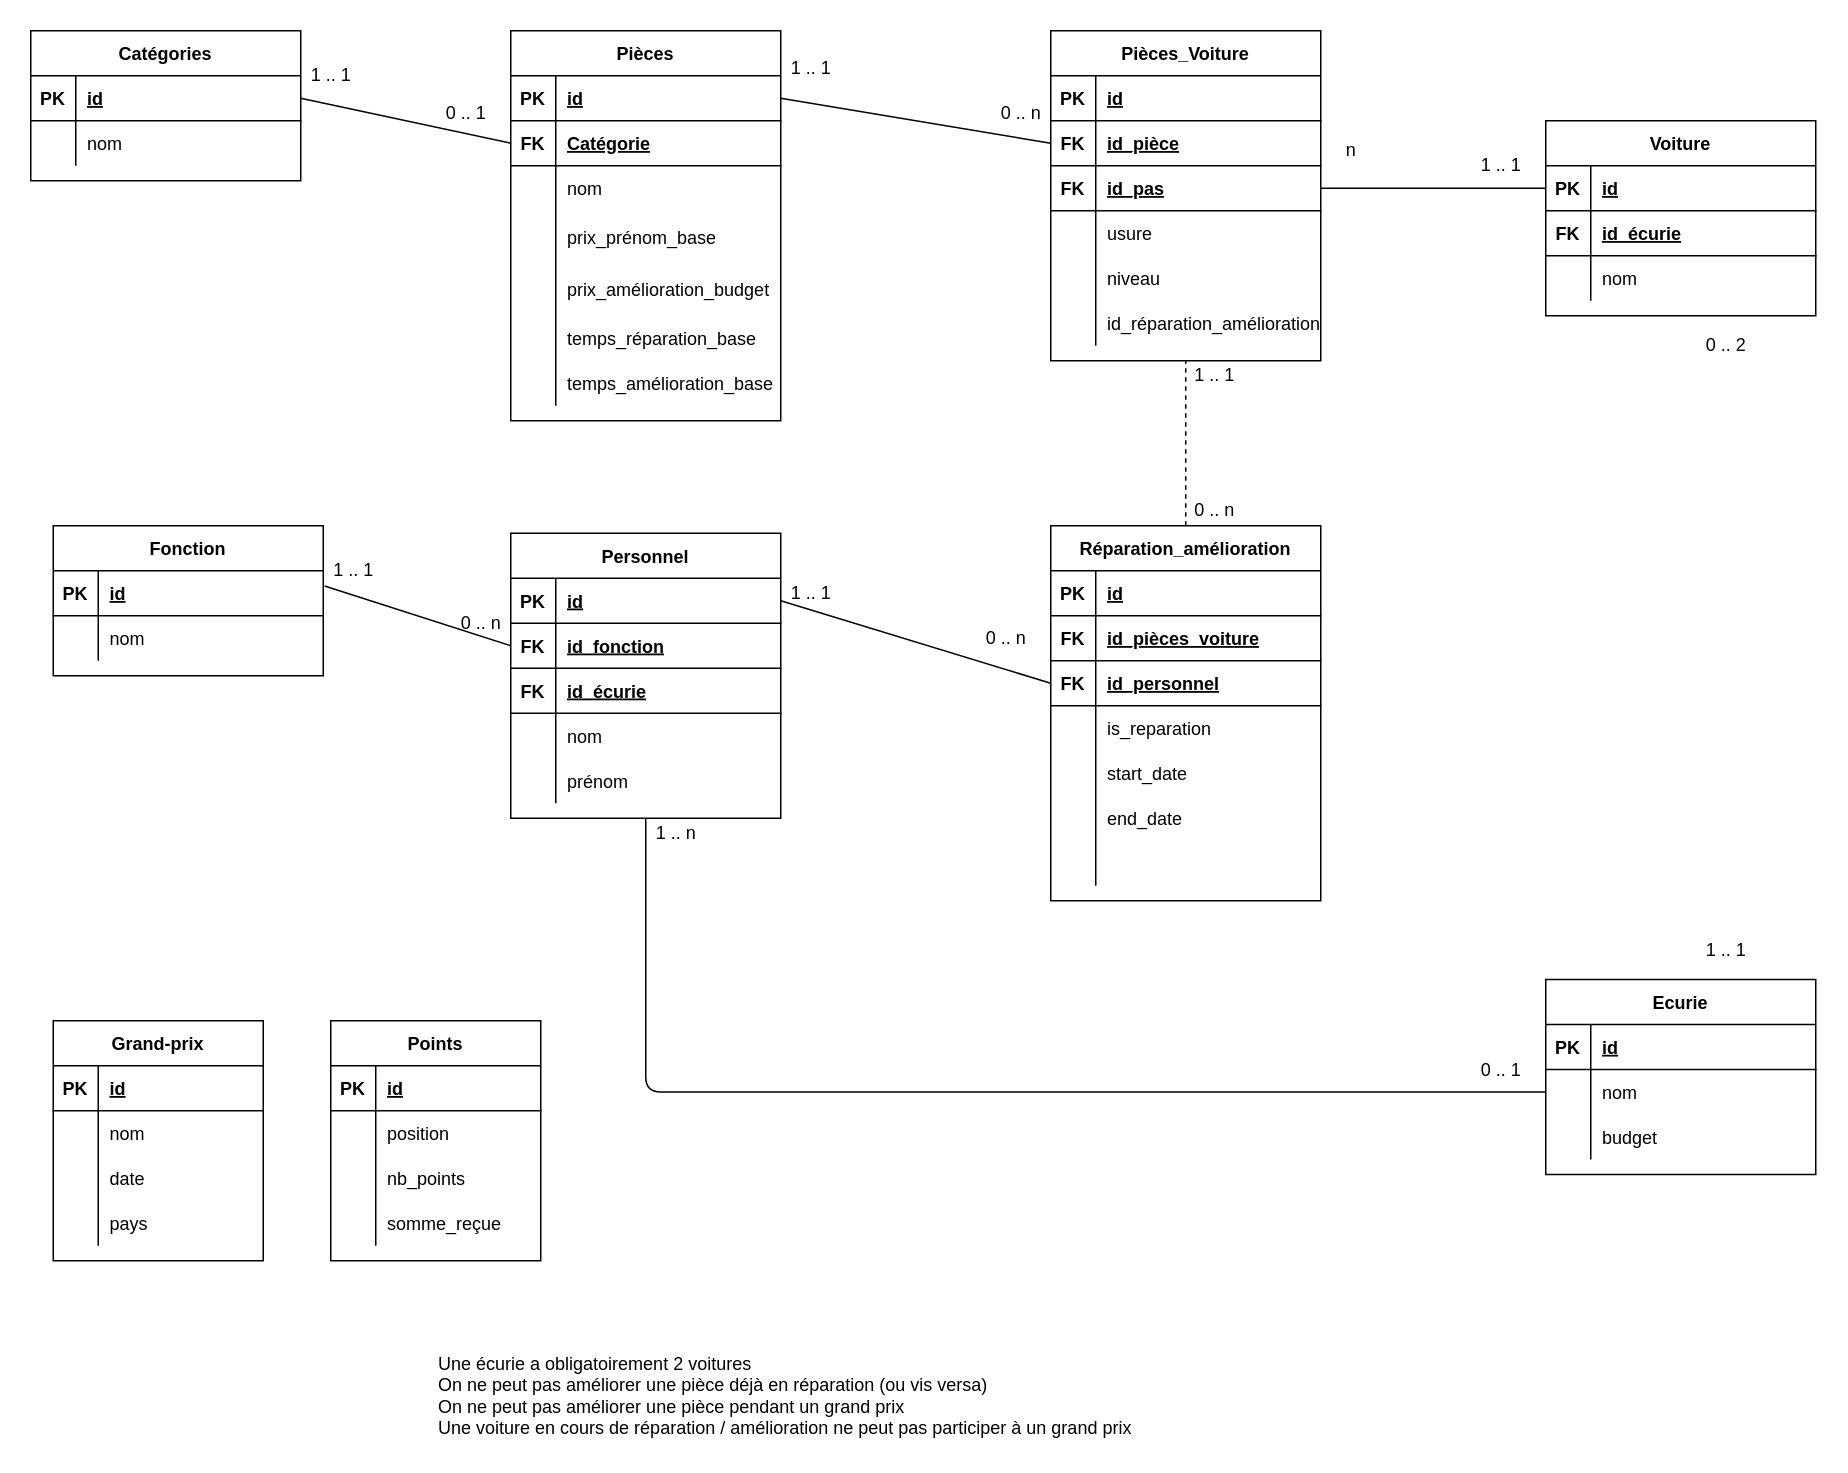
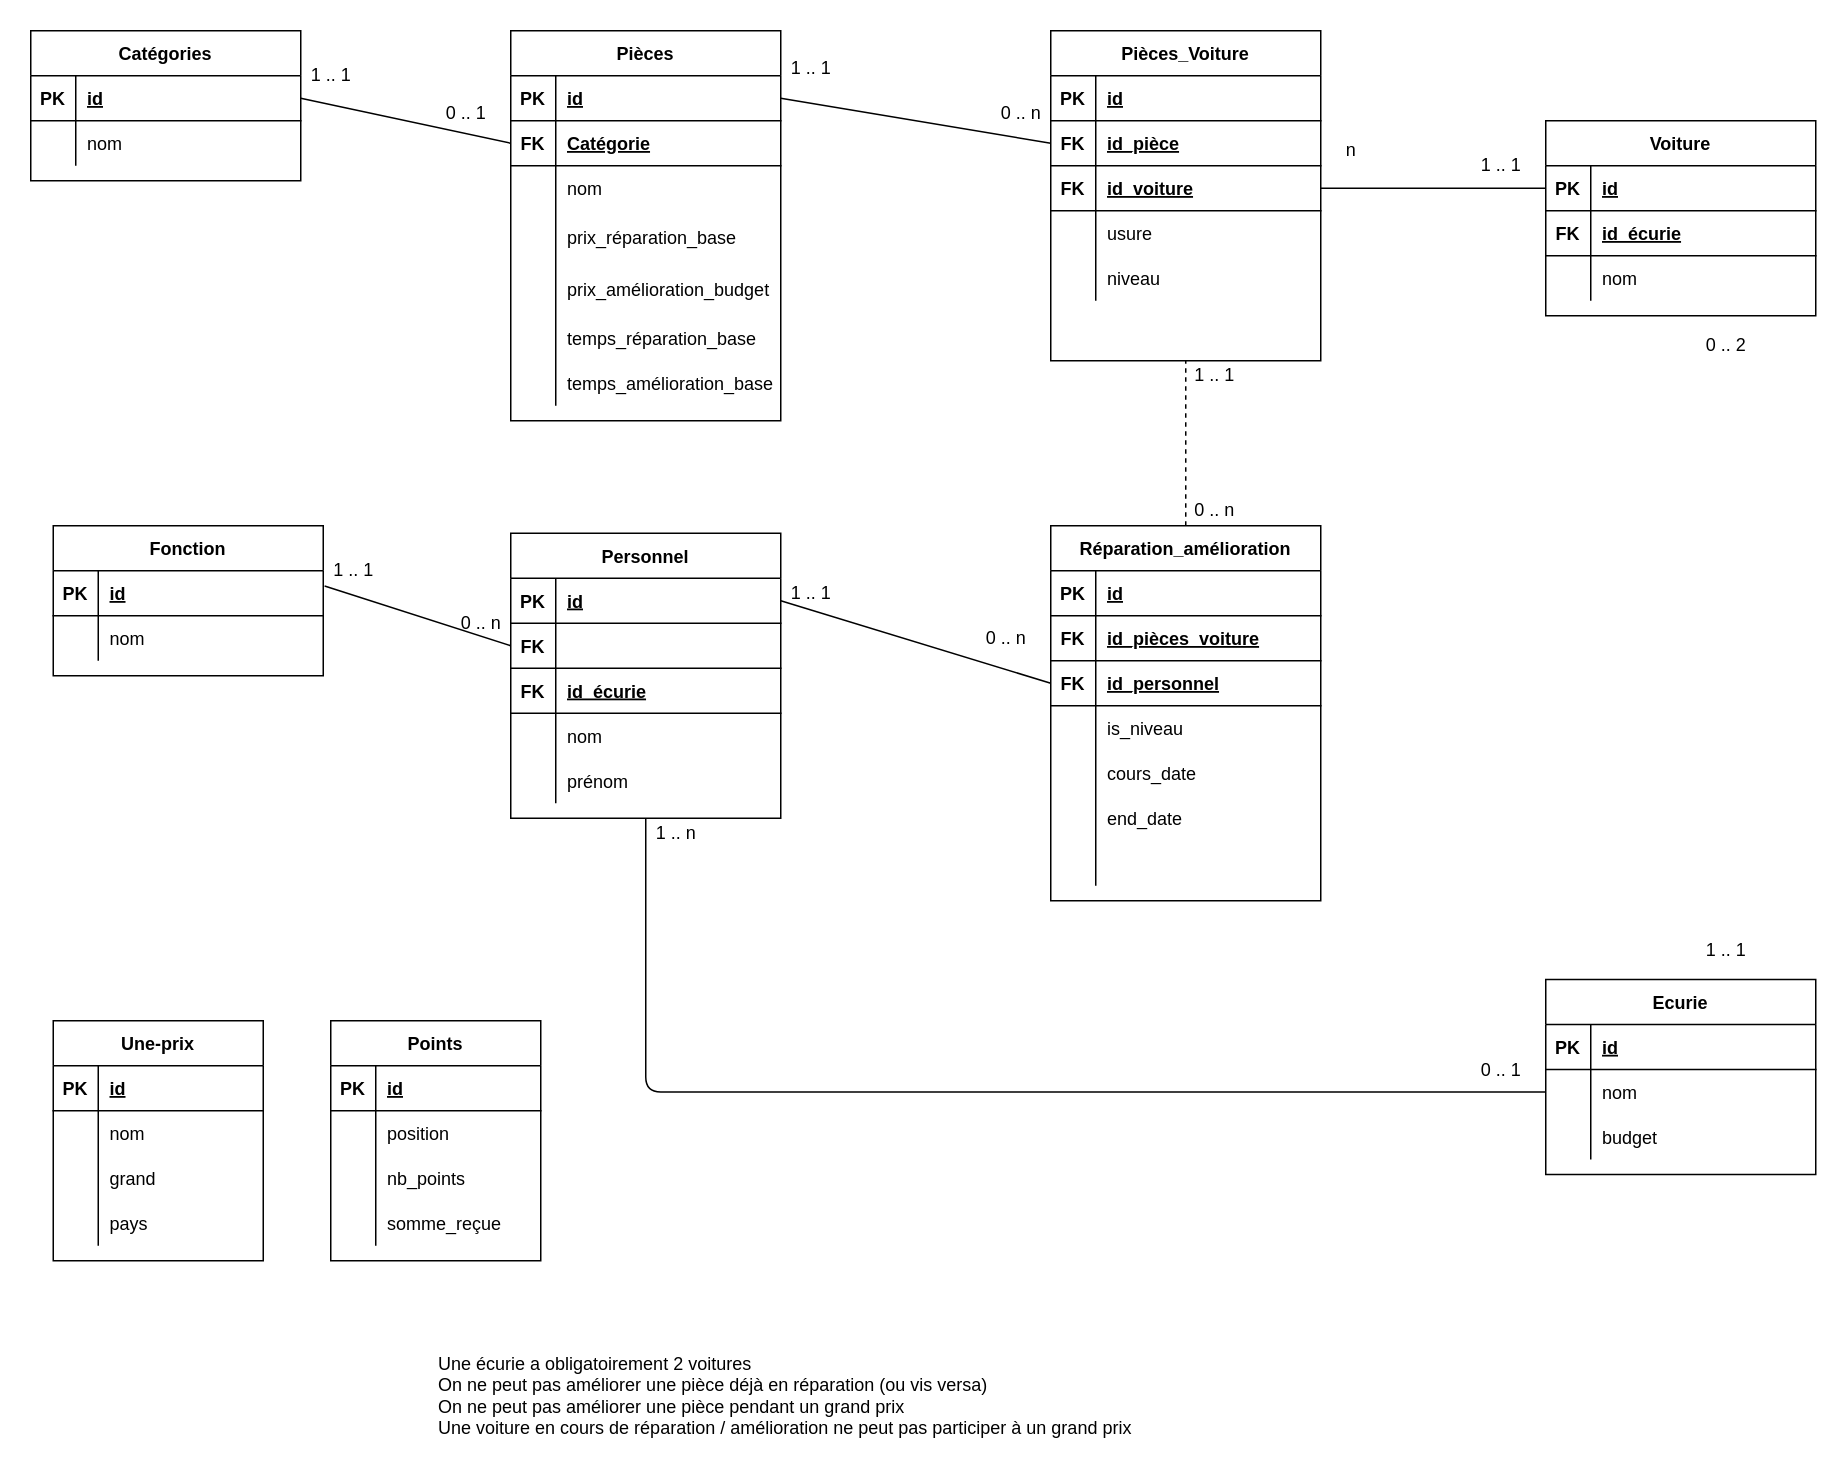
node "id_pas": label "id_pas" -> "id_voiture"
node "prix_prénom_base": label "prix_prénom_base" -> "prix_réparation_base"
node "id_réparation_amélioration": removed
node "id_fonction": removed
node "is_reparation": label "is_reparation" -> "is_niveau"
node "start_date": label "start_date" -> "cours_date"
node "Grand-prix": label "Grand-prix" -> "Une-prix"
node "date": label "date" -> "grand"
